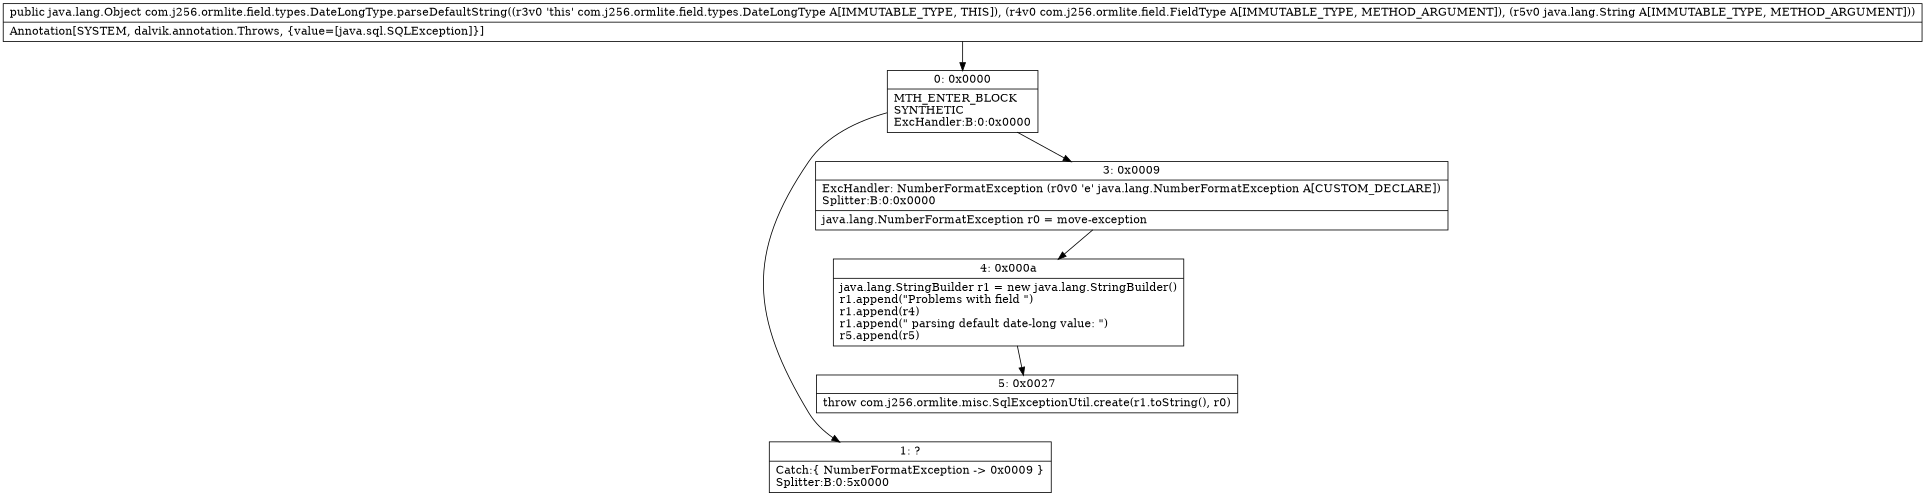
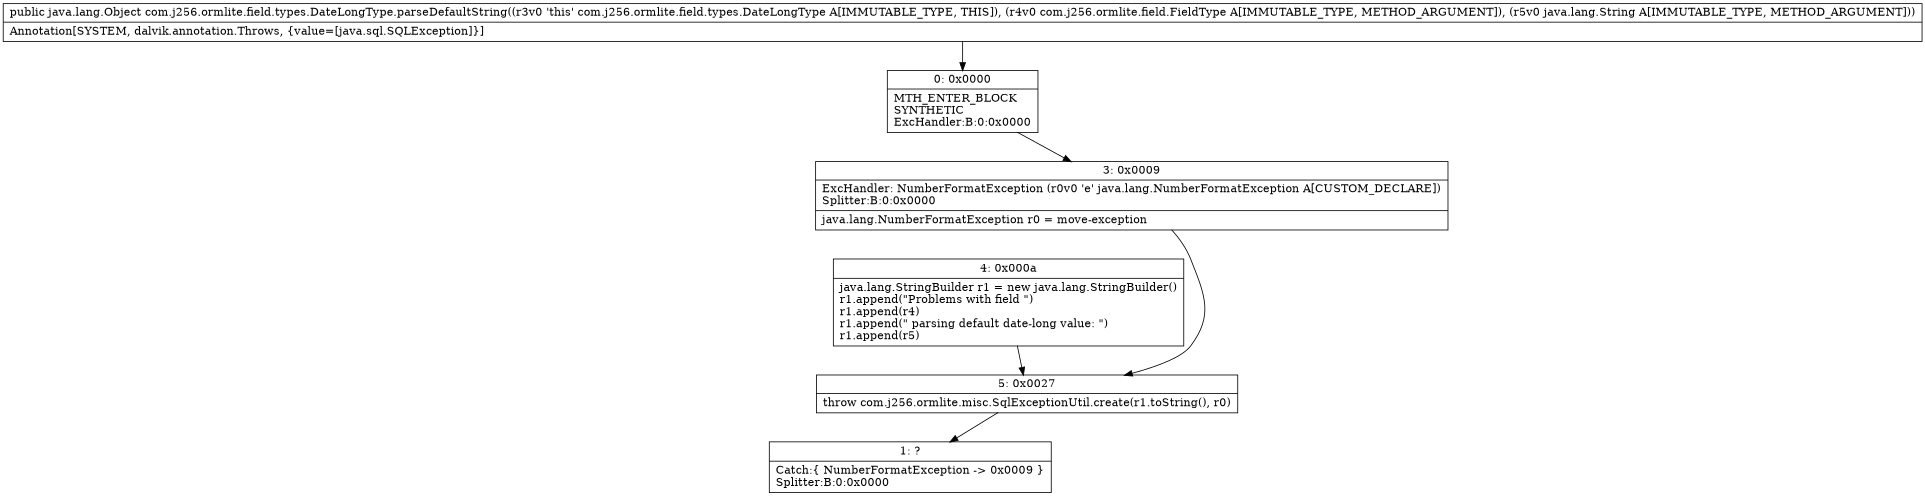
edge "3: 0x0009" -> "4: 0x000a": now "3: 0x0009" -> "5: 0x0027"
edge "0: 0x0000" -> "1: ?": now "5: 0x0027" -> "1: ?"
node "4: 0x000a": text "r5.append(r5)" -> "r1.append(r5)"
node "1: ?": text "Splitter:B:0:5x0000" -> "Splitter:B:0:0x0000"
